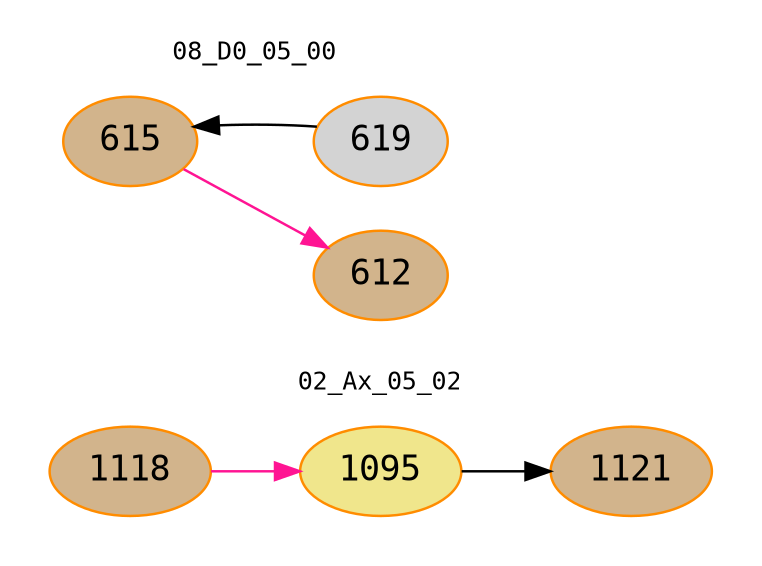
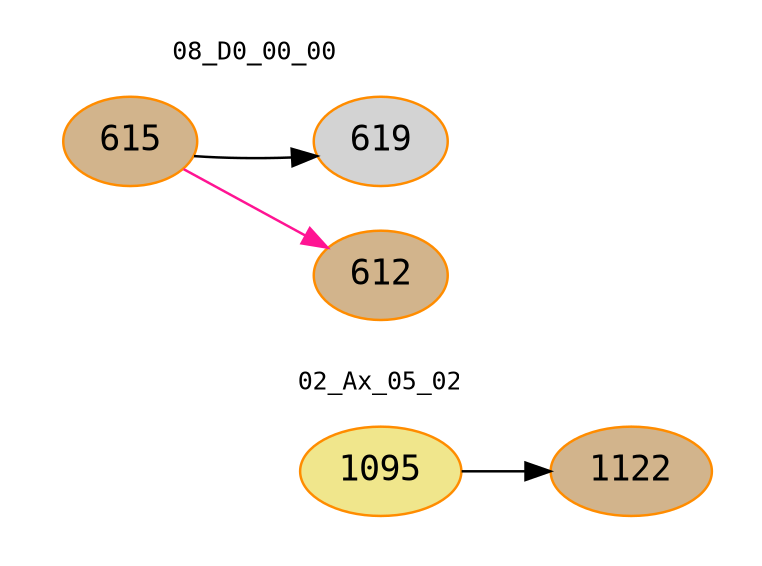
cluster "08_D0_05_00": label "08_D0_05_00" -> "08_D0_00_00"
edge "619" -> "615": reversed
node "1118": removed
node "1121": label "1121" -> "1122"
